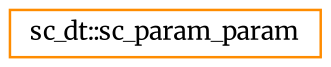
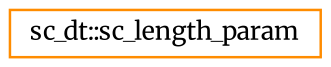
node "sc_dt::sc_param_param": label "sc_dt::sc_param_param" -> "sc_dt::sc_length_param"
